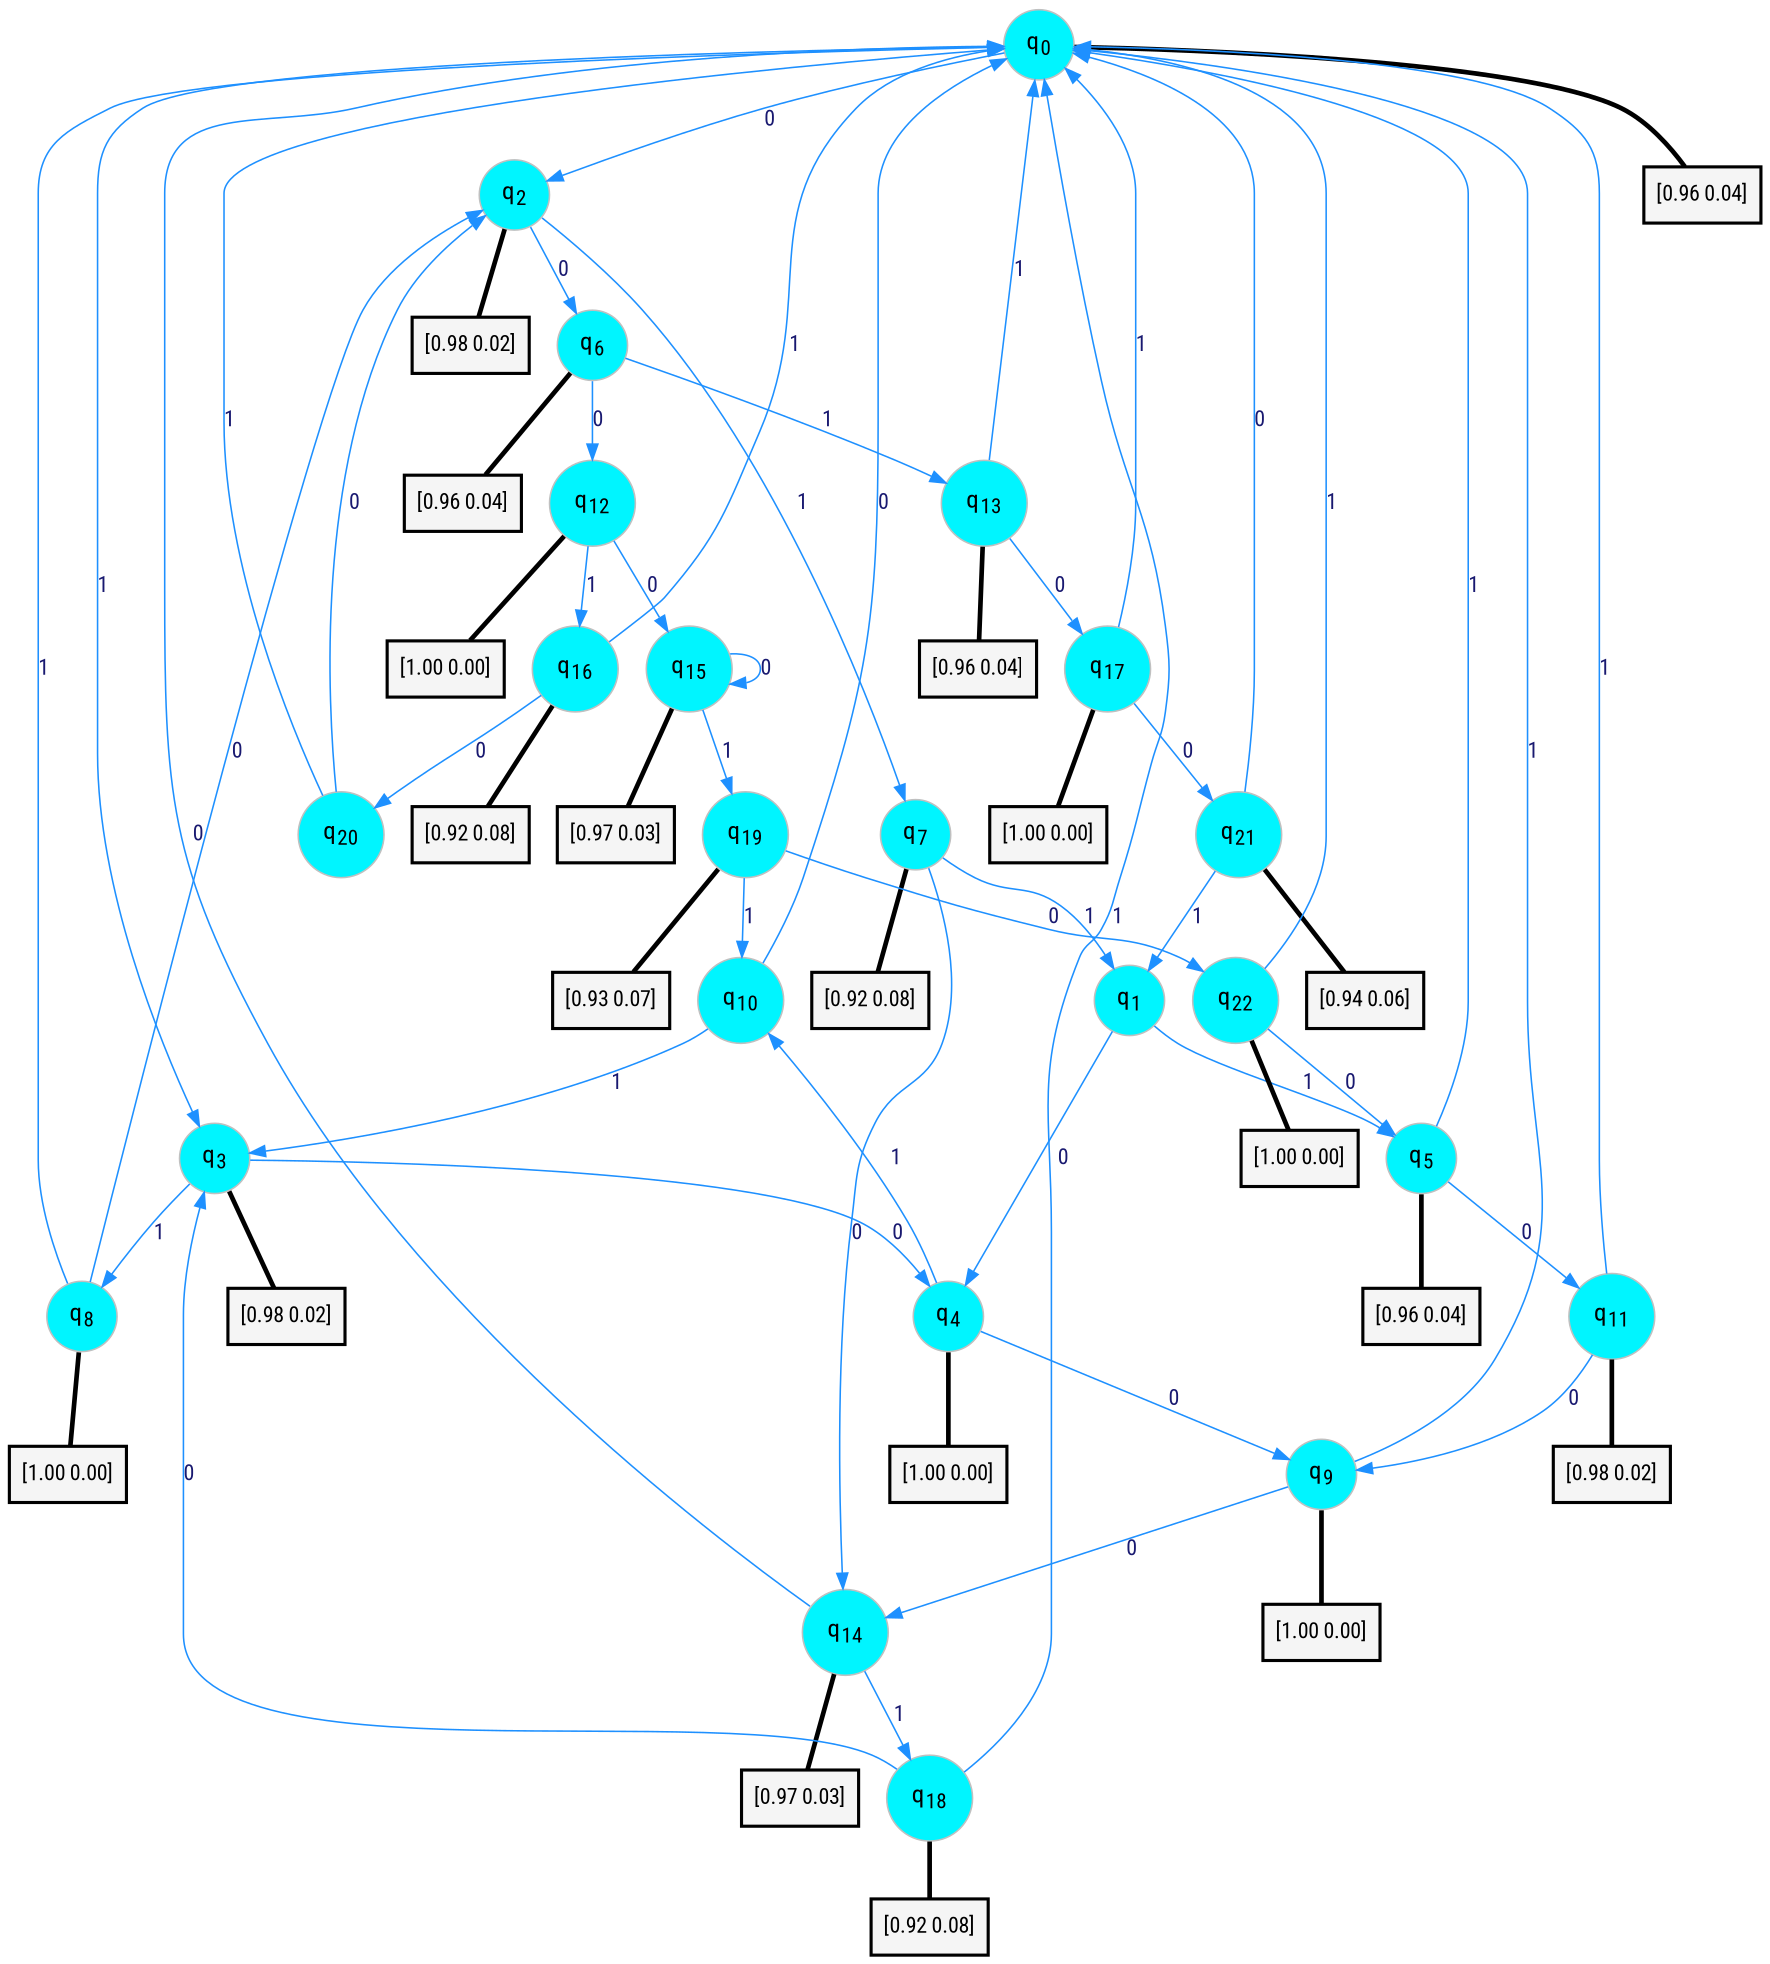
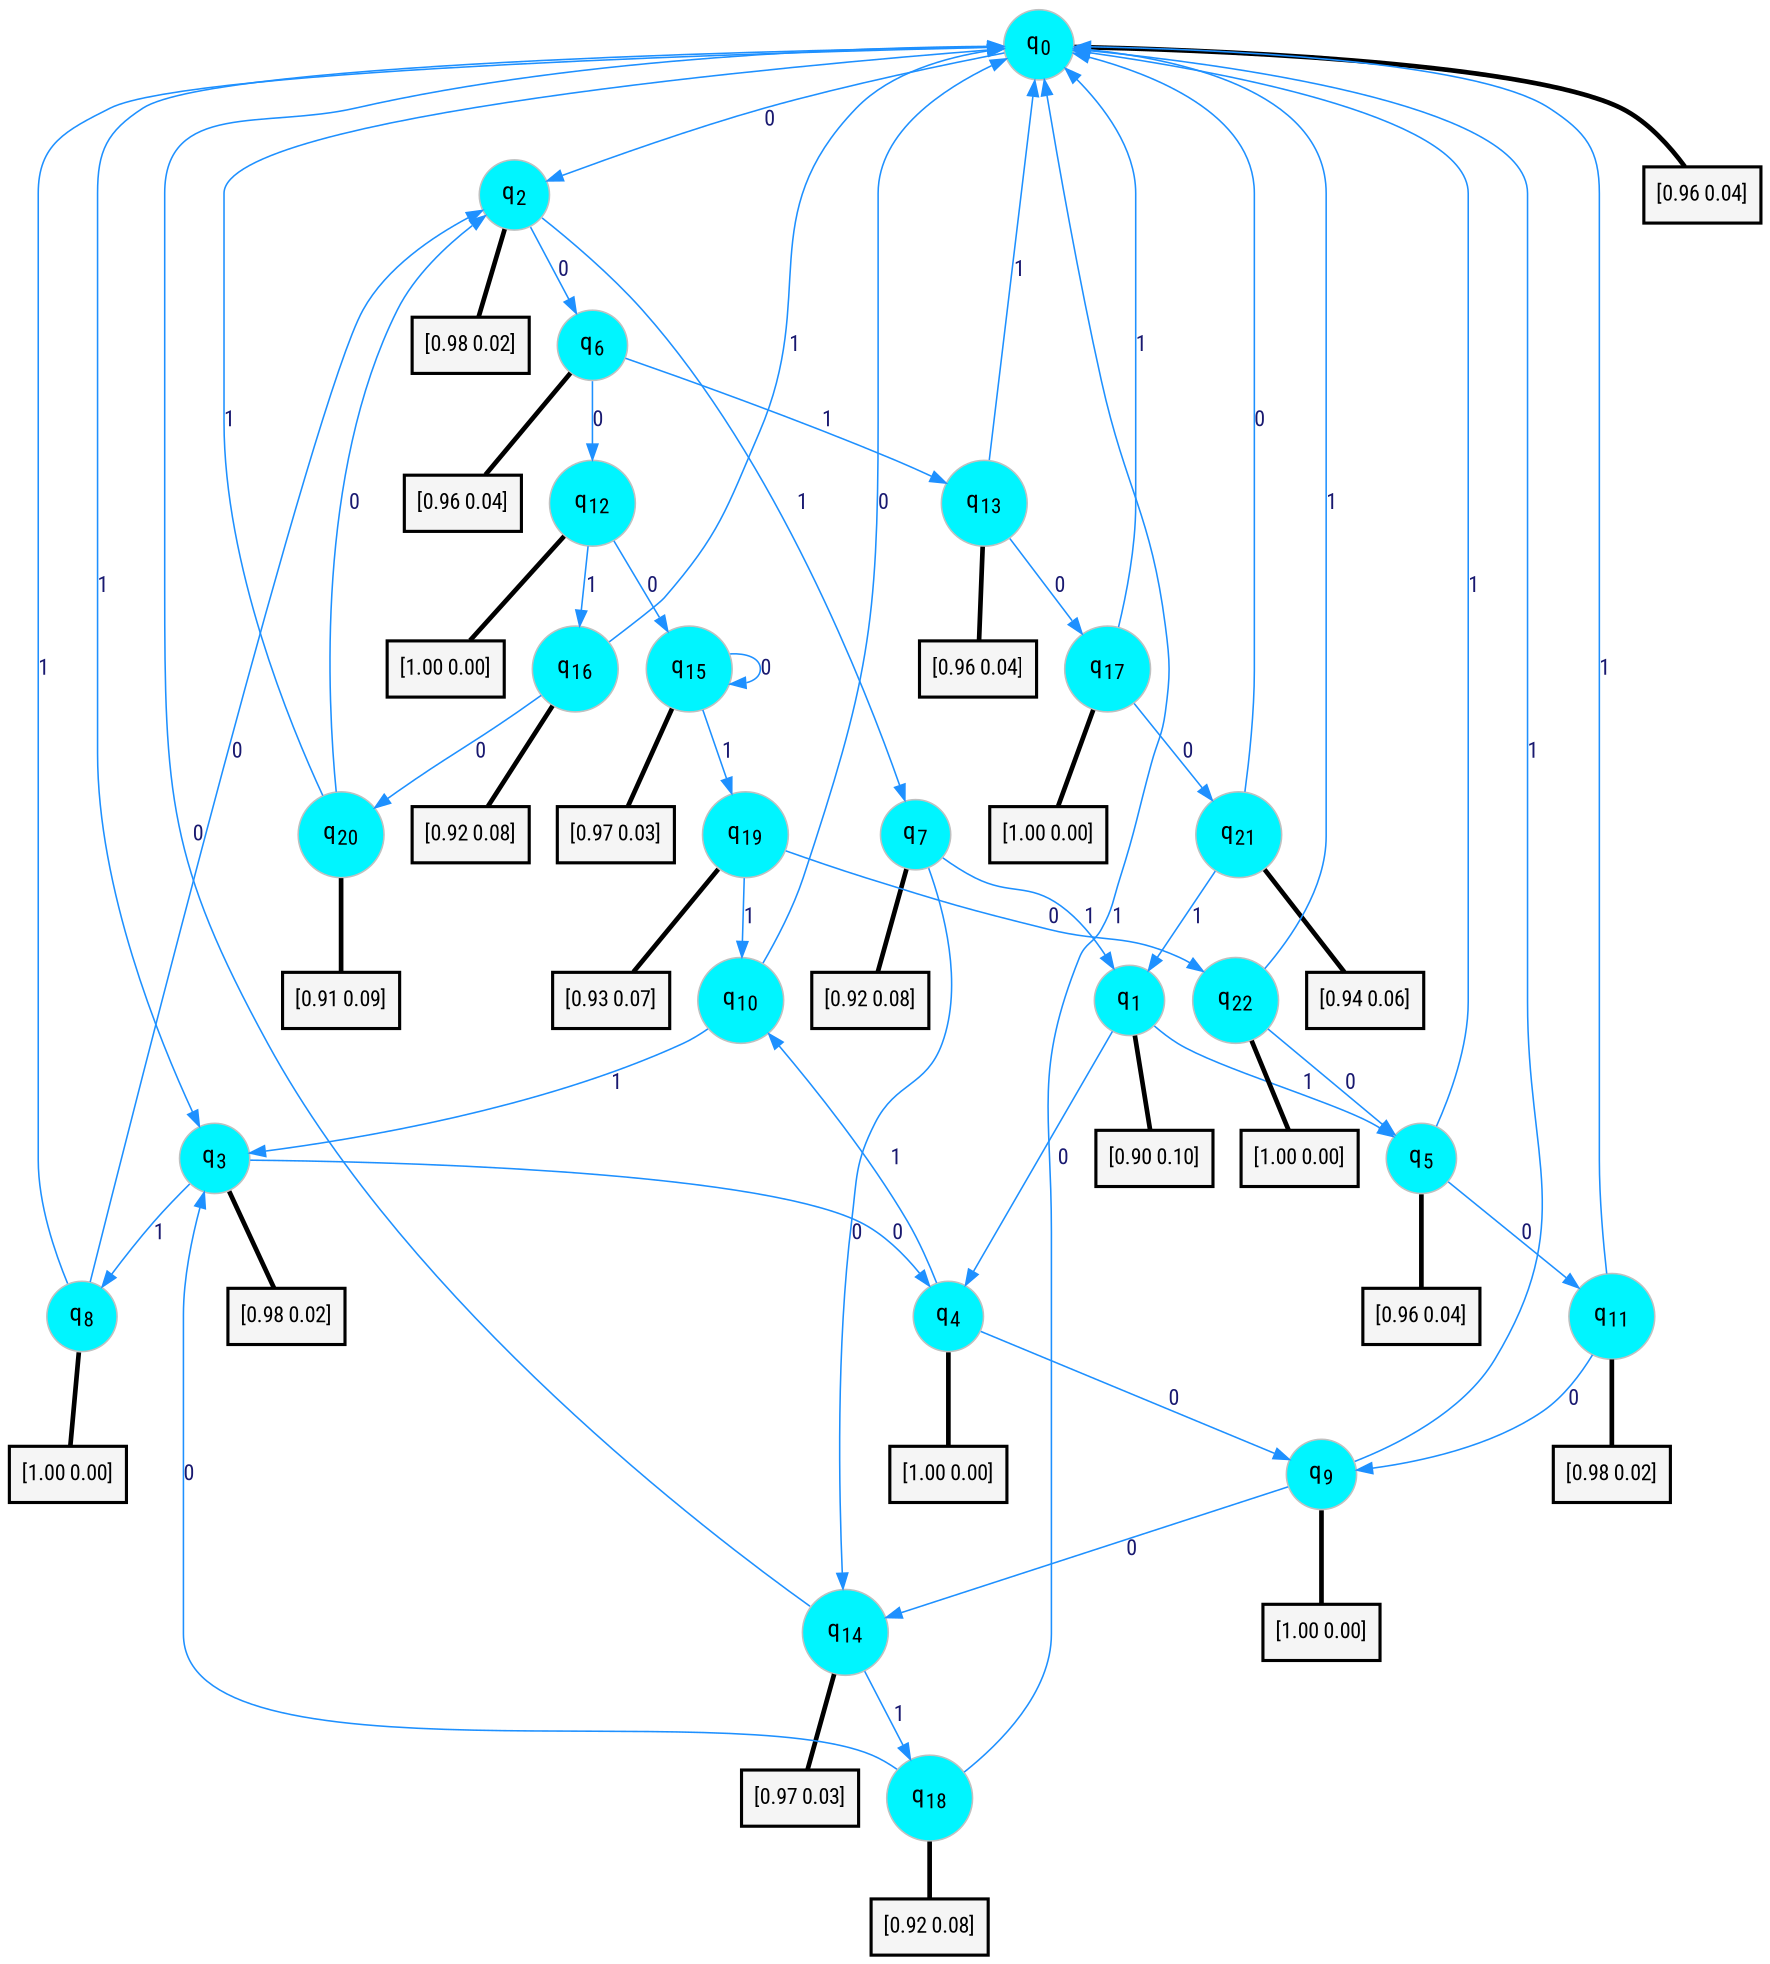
node "[0.91 0.09]": added
node "[0.90 0.10]": added
